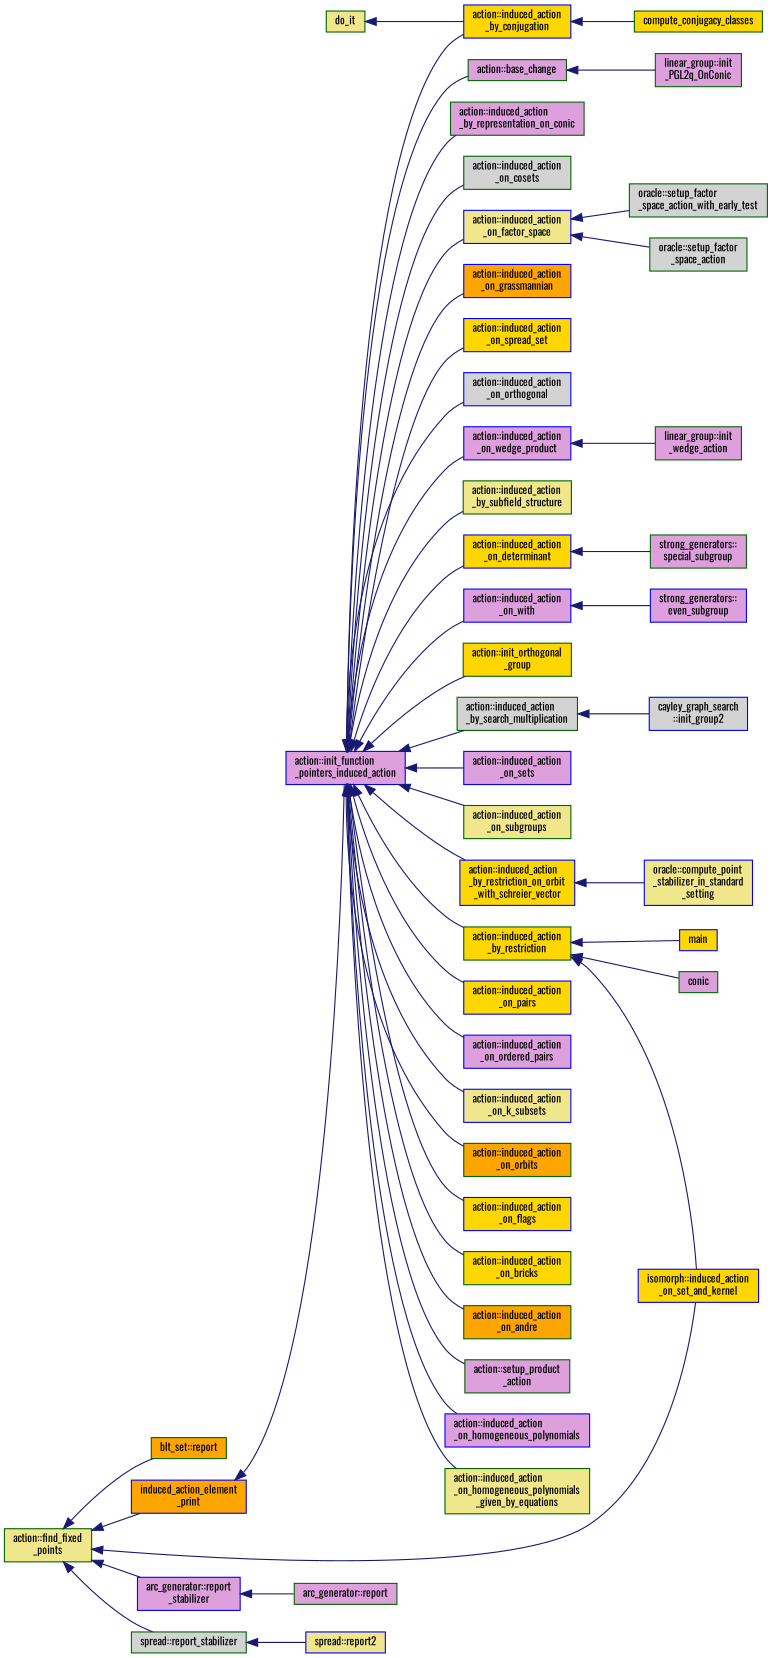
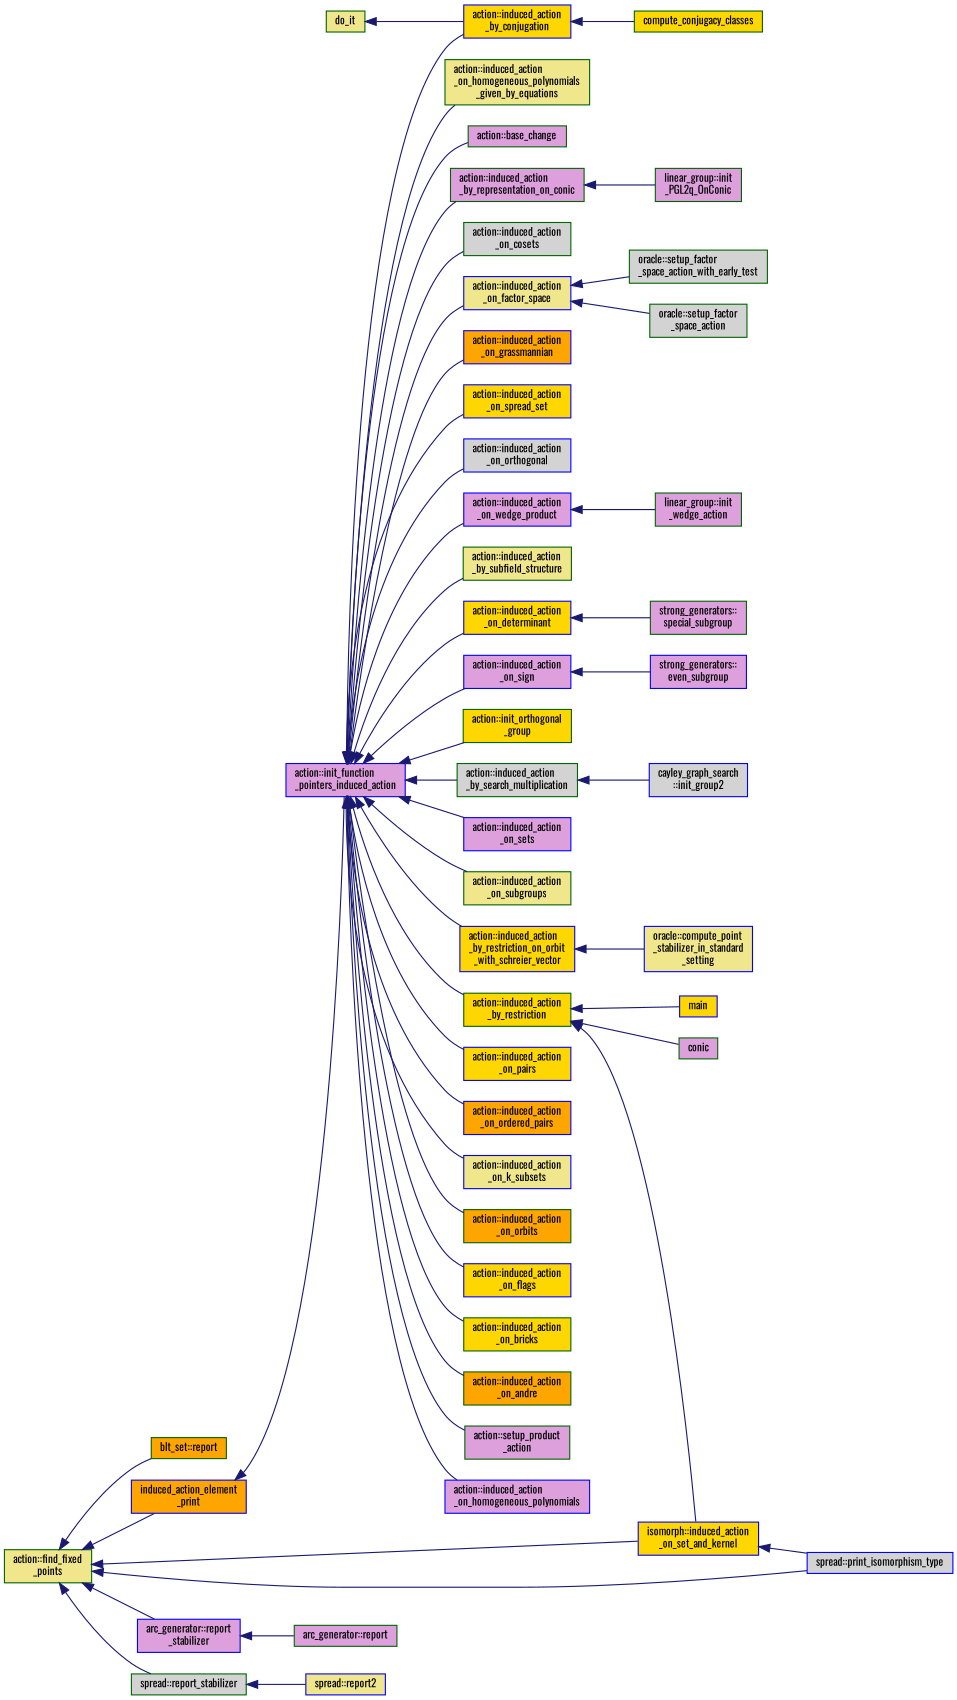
edge "linear_group::init _PGL2q_OnConic" -> "action::base_change": now "linear_group::init _PGL2q_OnConic" -> "action::induced_action _by_representation_on_conic"
node "action::induced_action _on_with": label "action::induced_action _on_with" -> "action::induced_action _on_sign"
node "action::induced_action _on_ordered_pairs": fillcolor plum -> orange
node "spread::print_isomorphism_type": added
